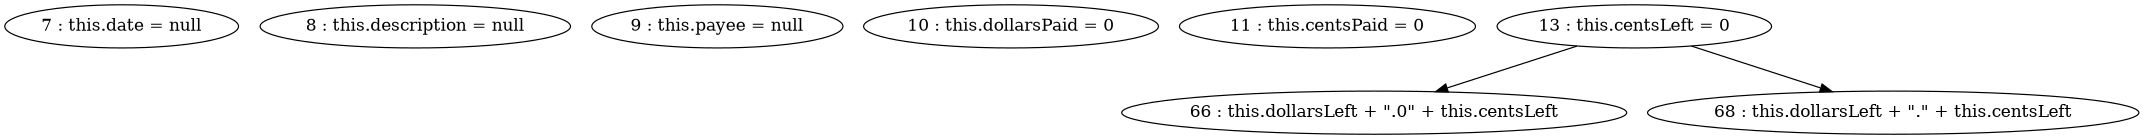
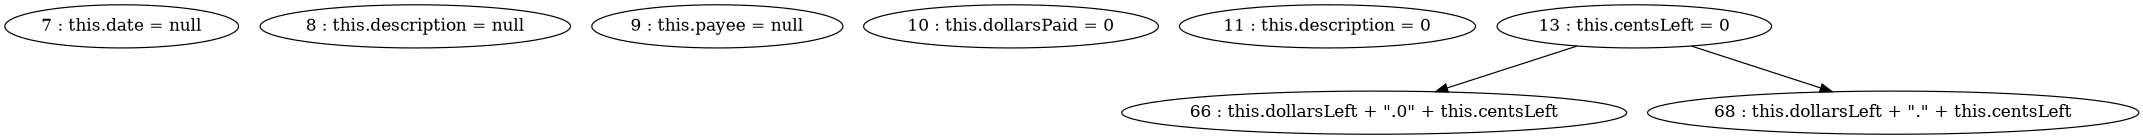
node "11 : this.centsPaid = 0": label "11 : this.centsPaid = 0" -> "11 : this.description = 0"
